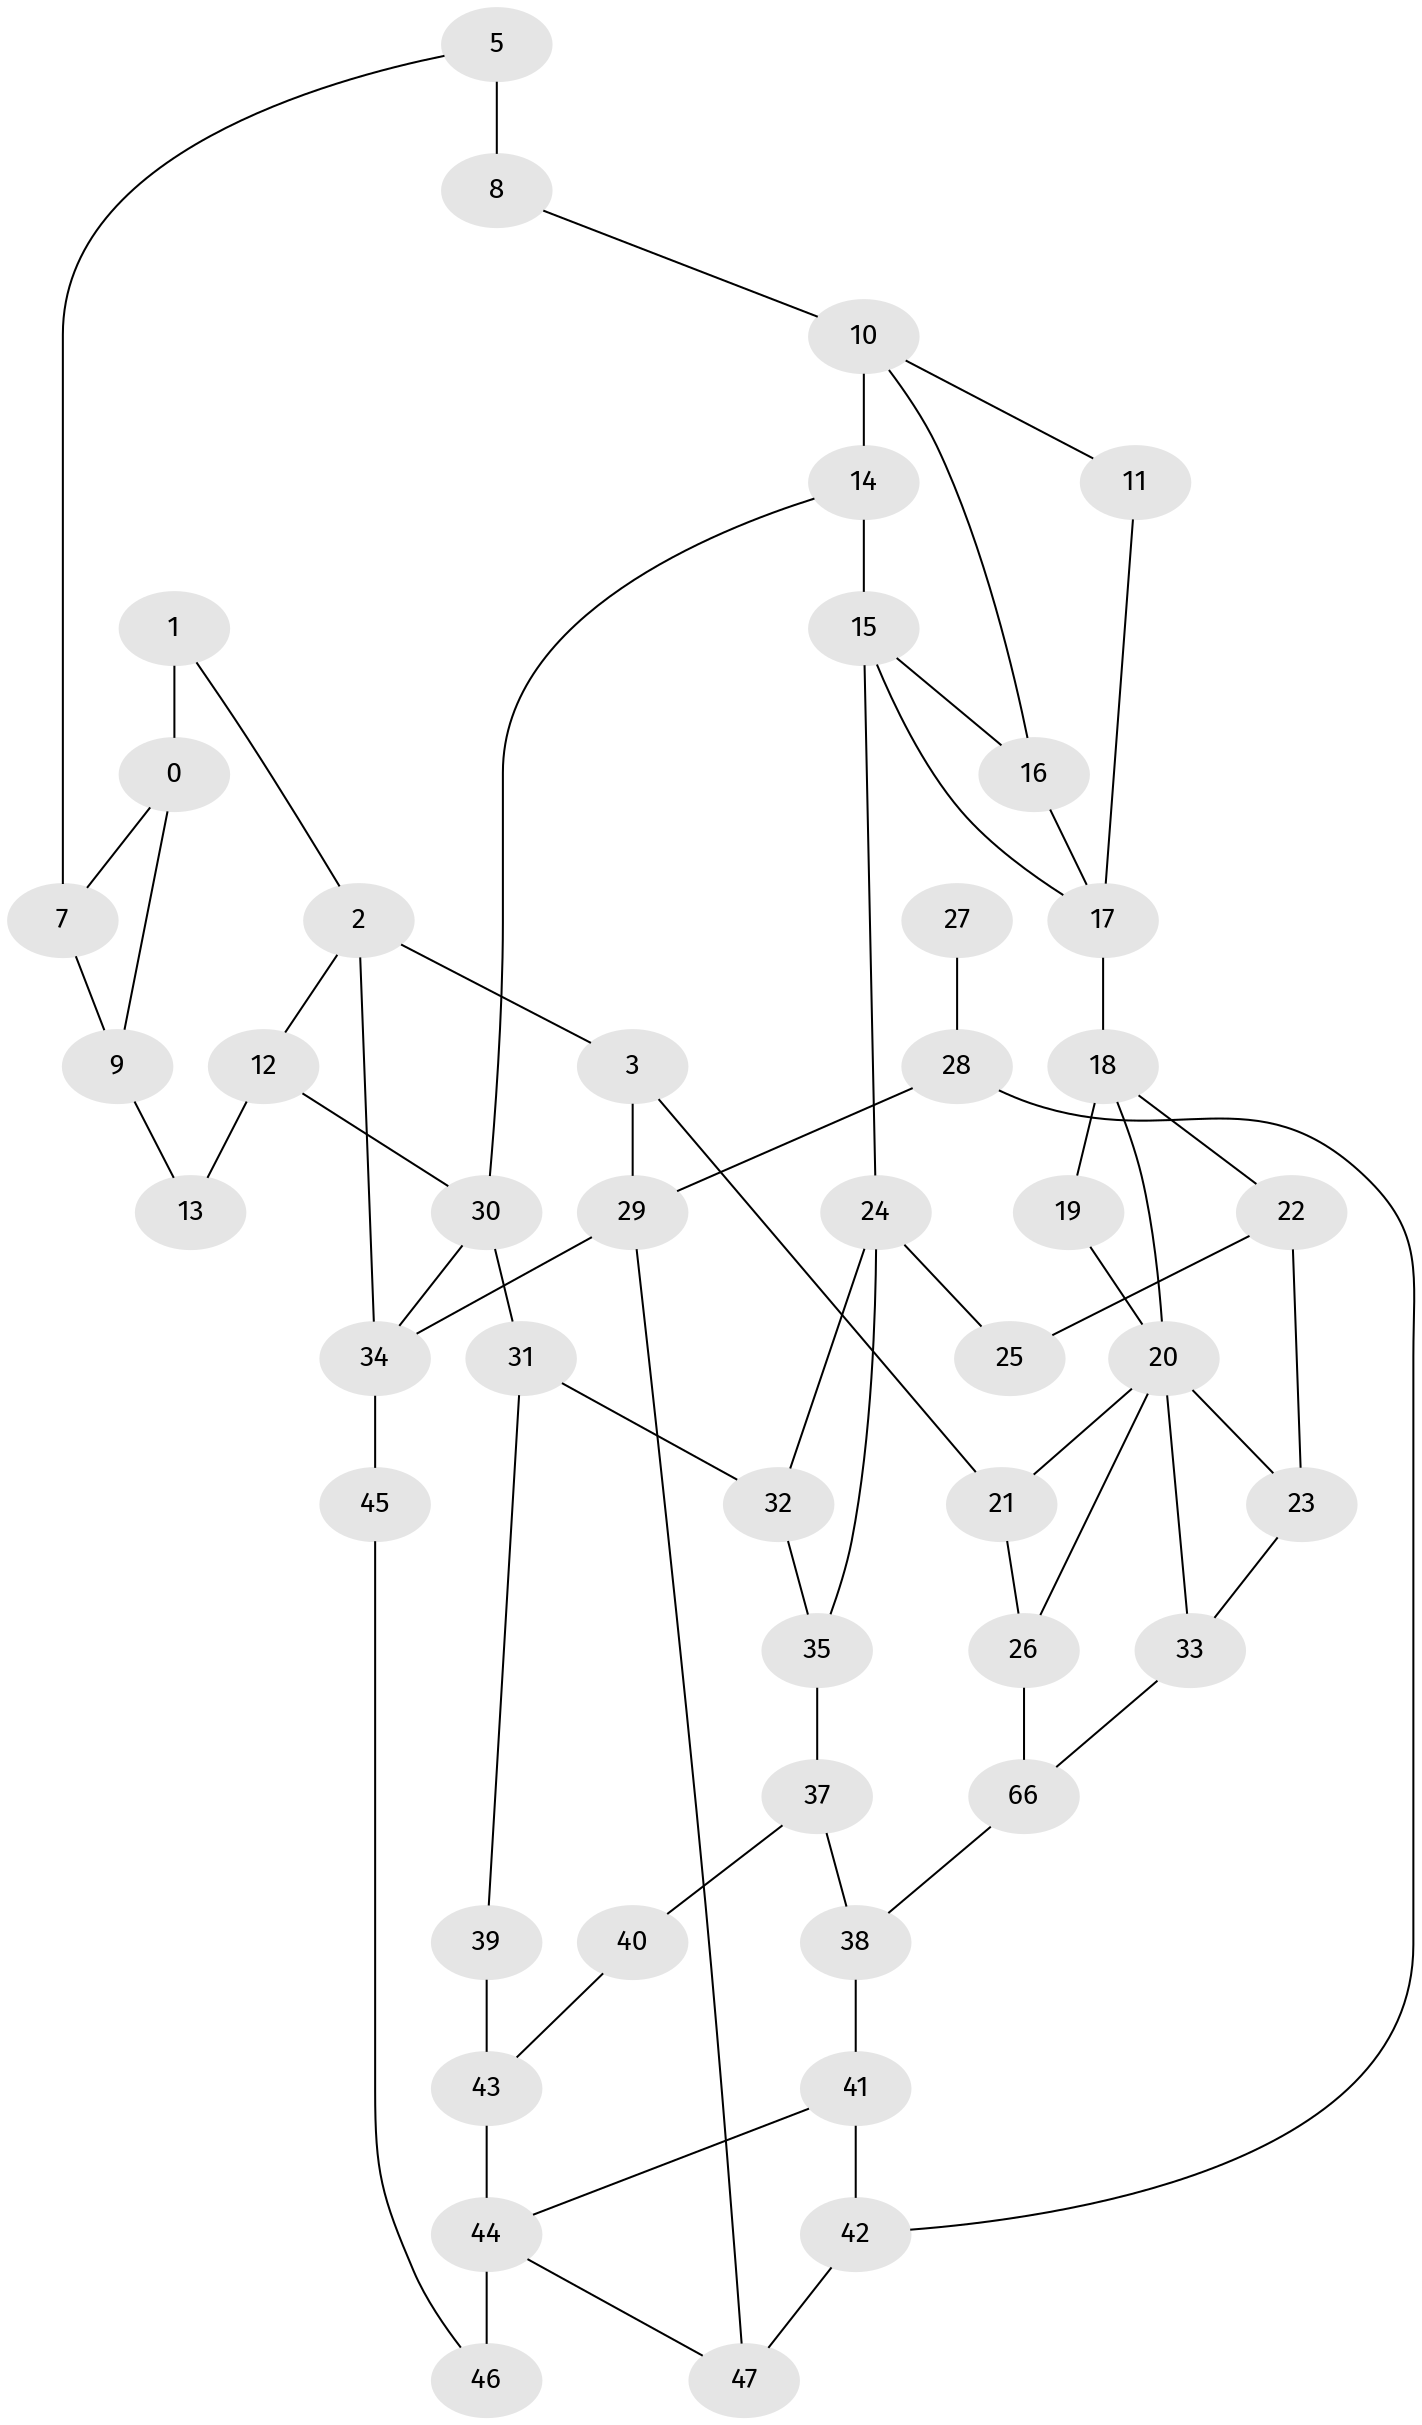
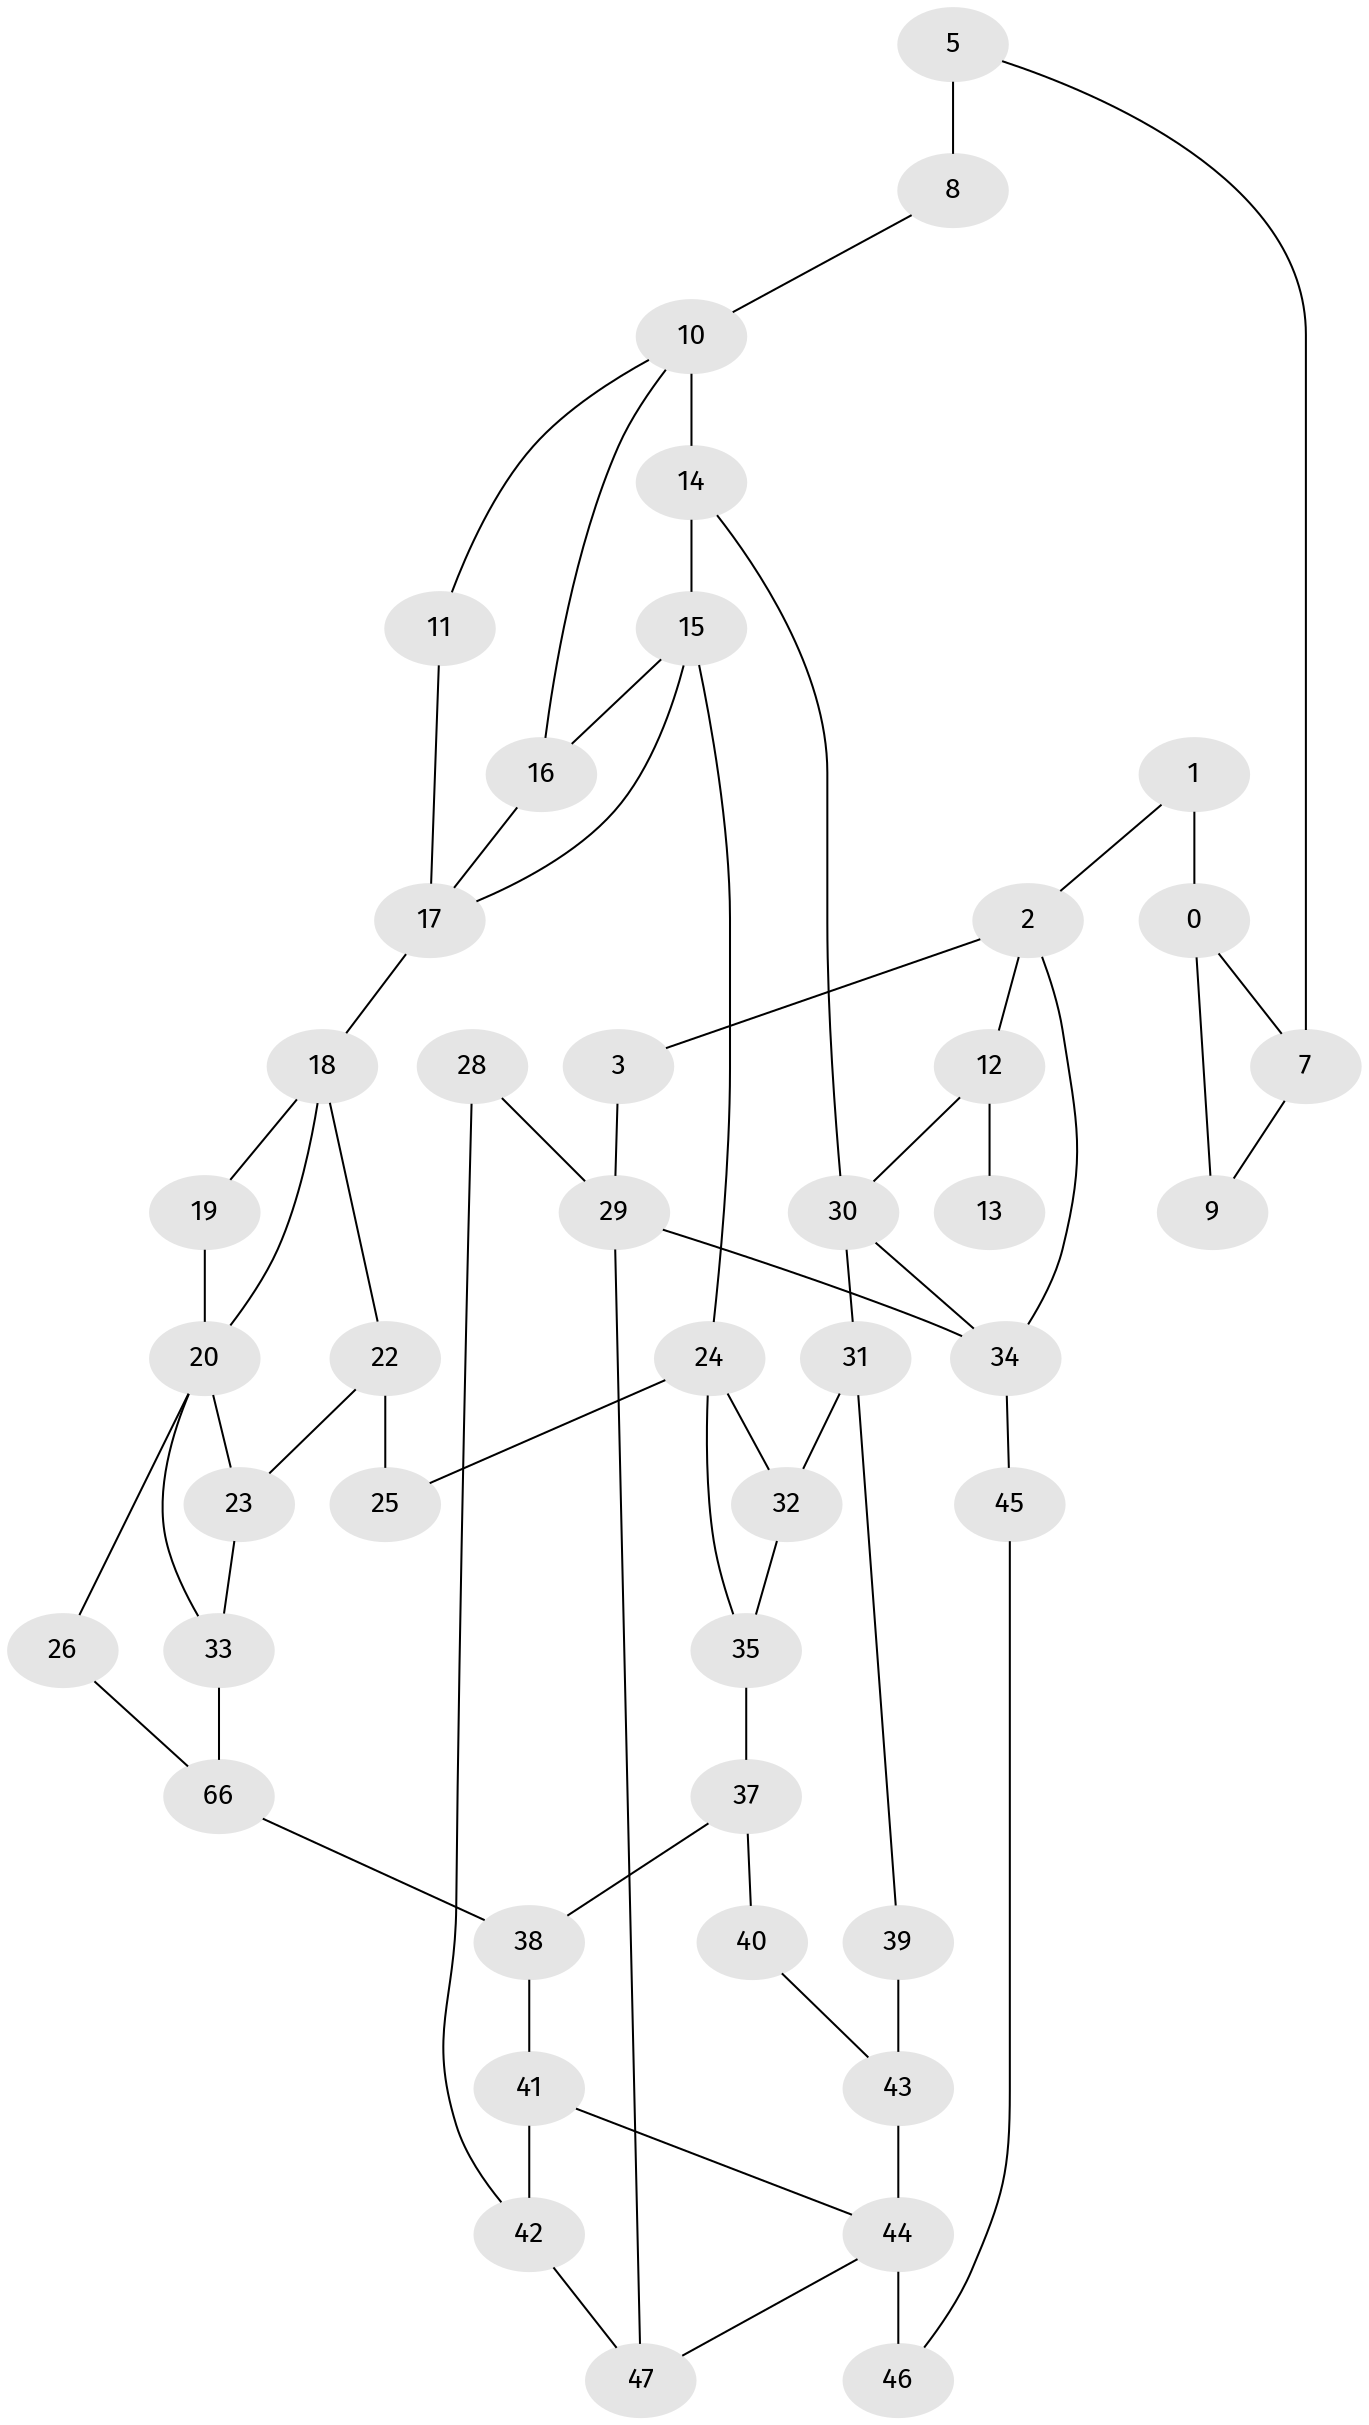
node "27": removed
edge "9" -- "13": removed
node "21": removed
